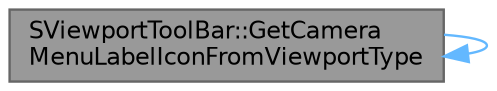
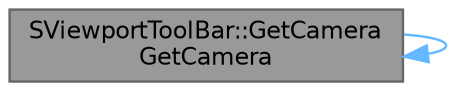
node "SViewportToolBar::GetCamera MenuLabelIconFromViewportType": label "SViewportToolBar::GetCamera MenuLabelIconFromViewportType" -> "SViewportToolBar::GetCamera GetCamera"
